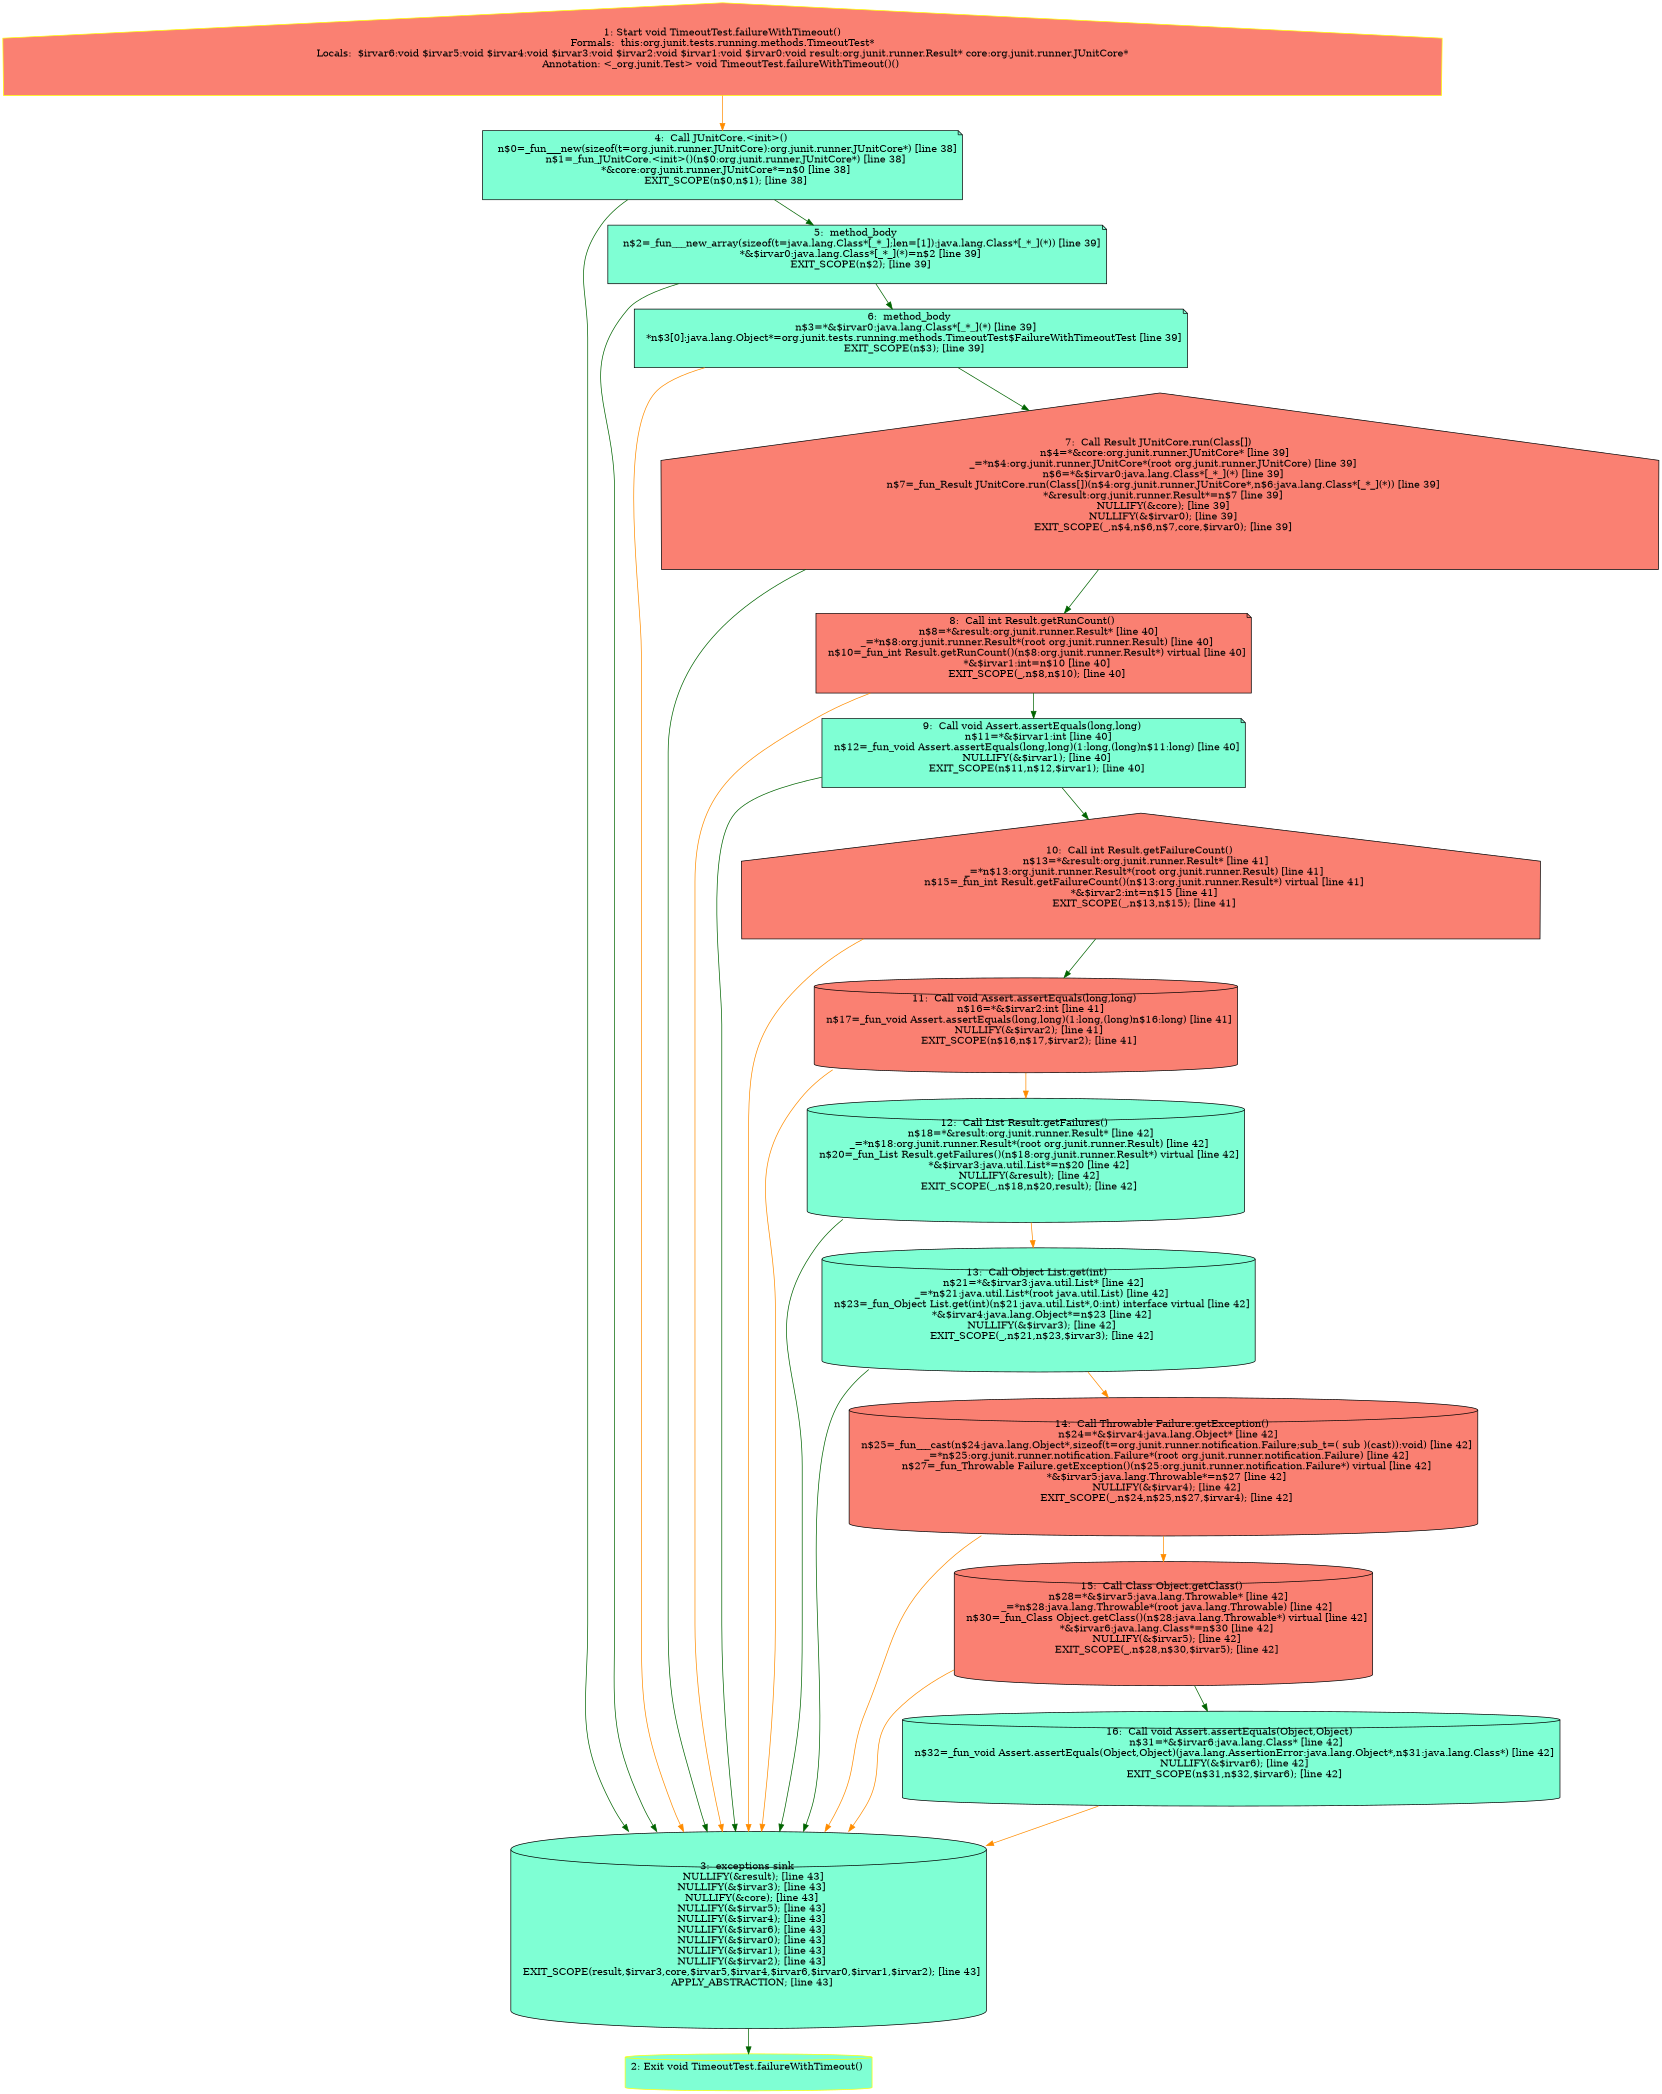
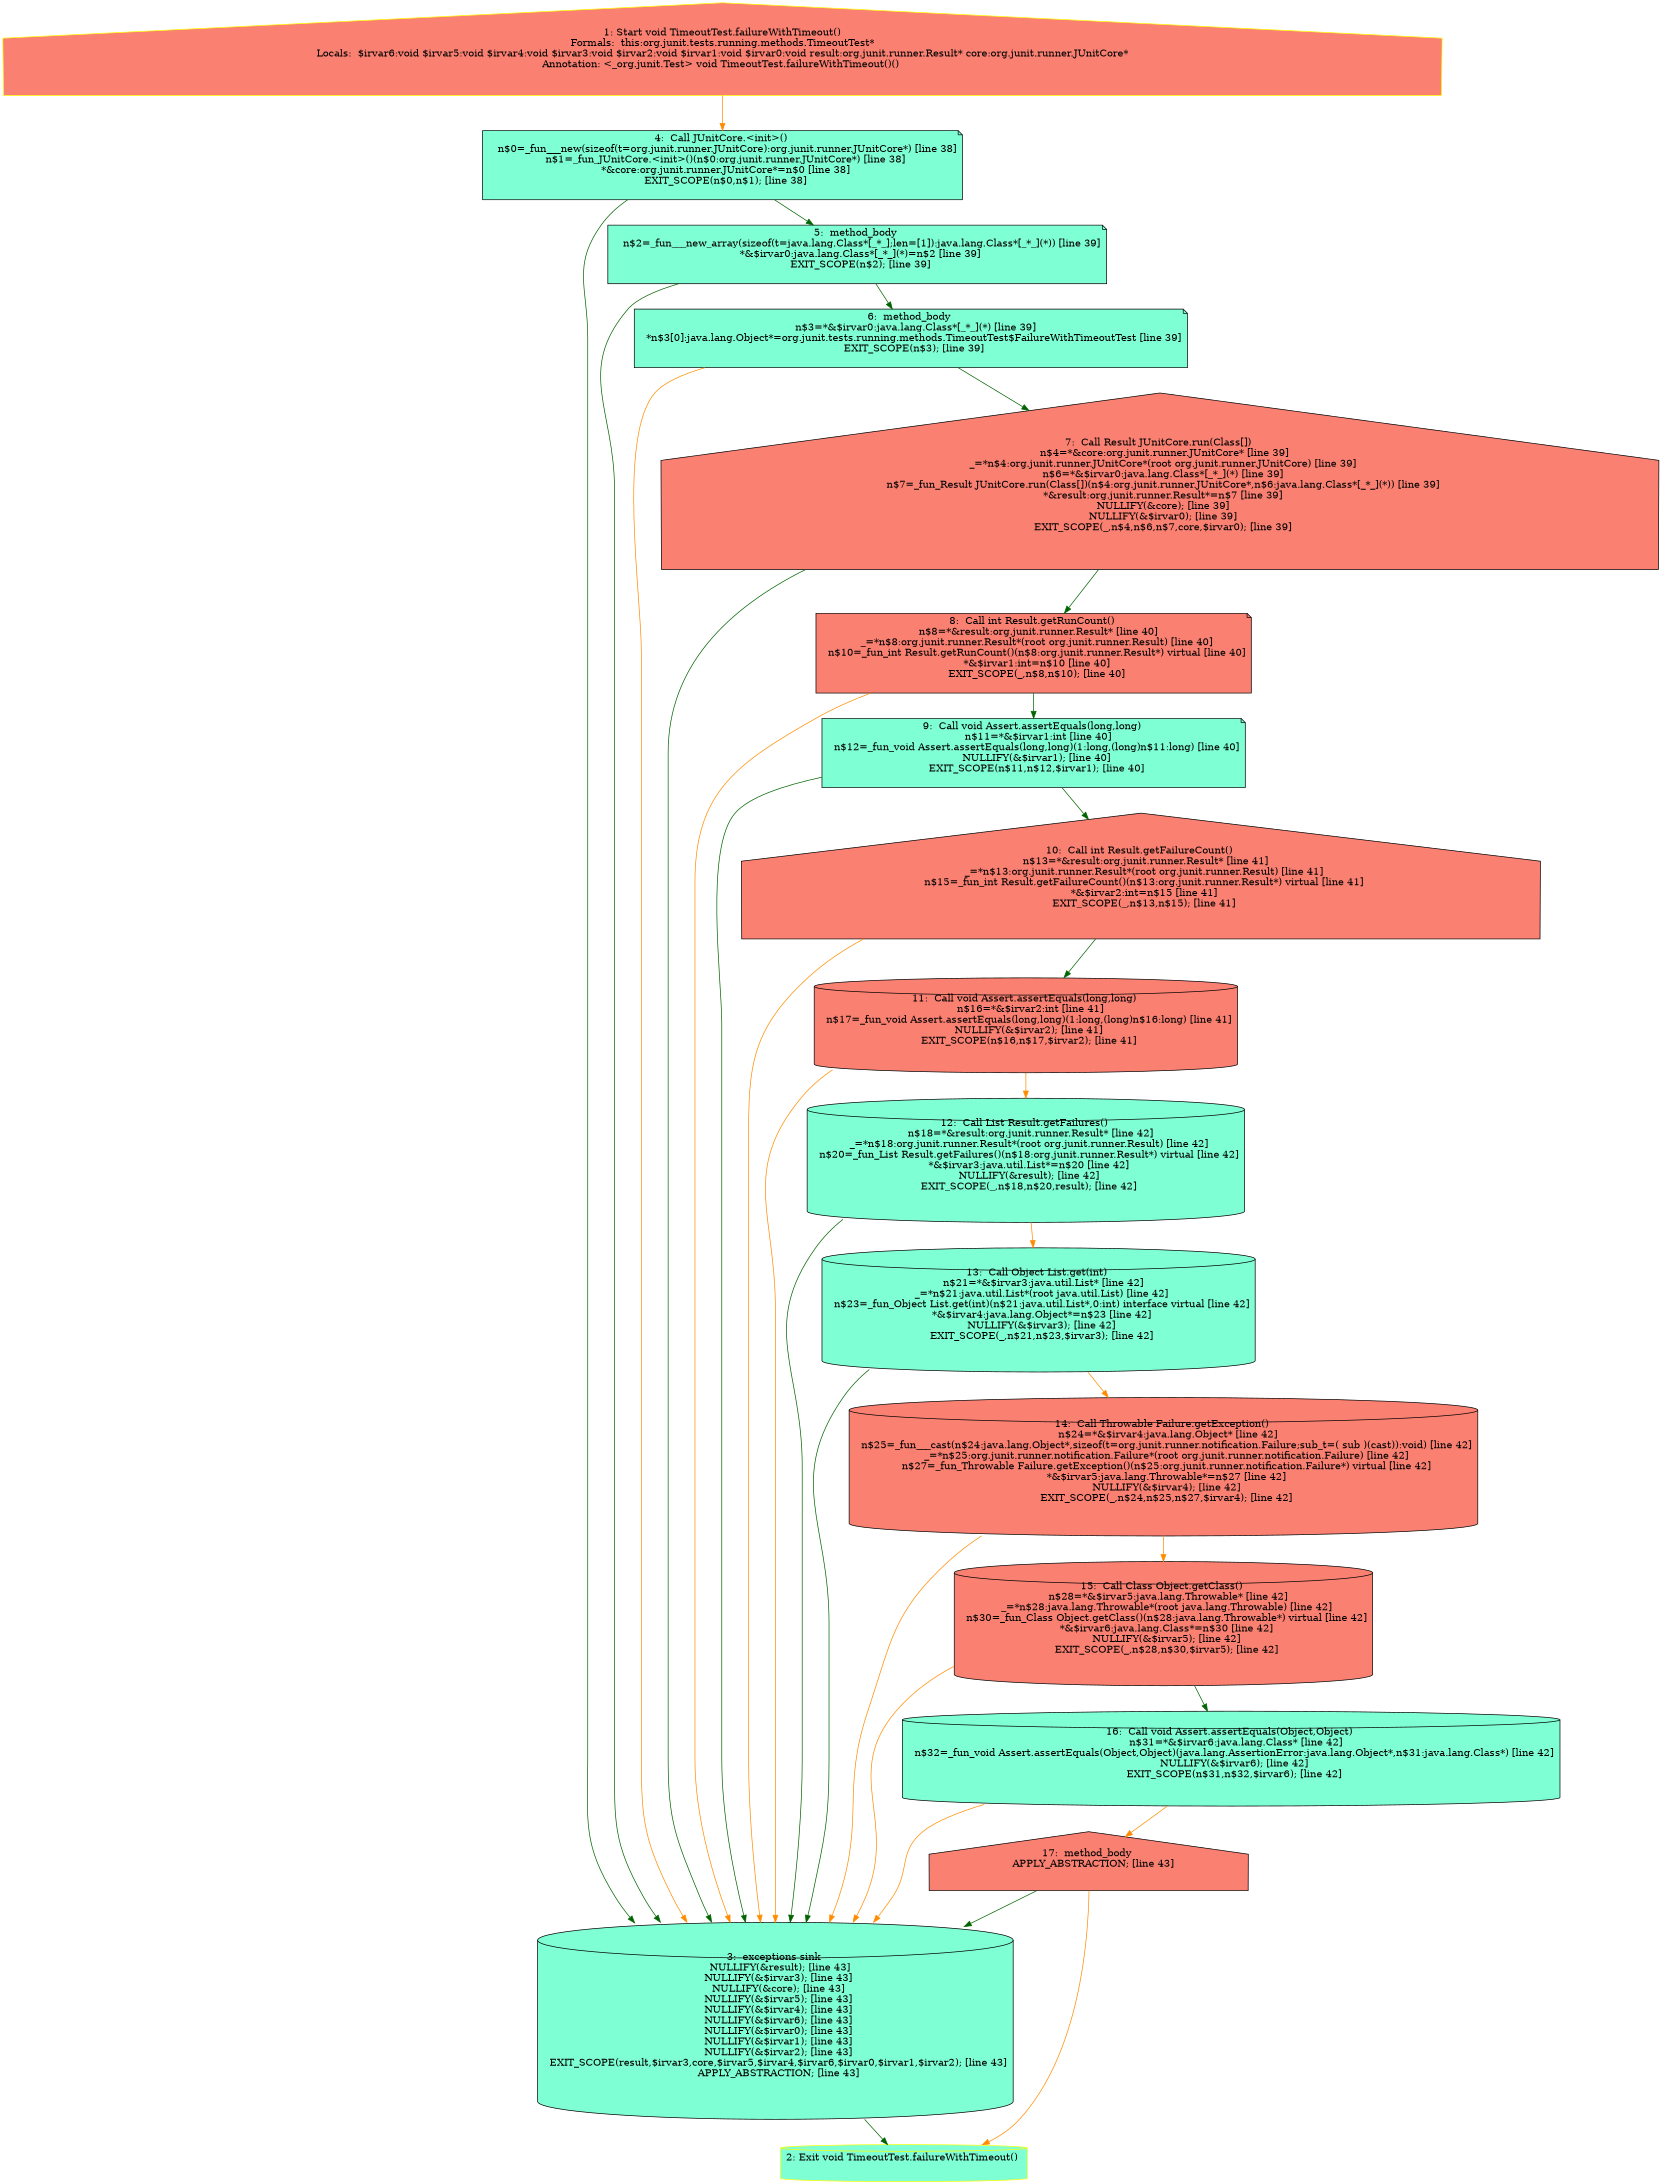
node "17:  method_body APPLY_ABSTRACTION; [line 43]": added
